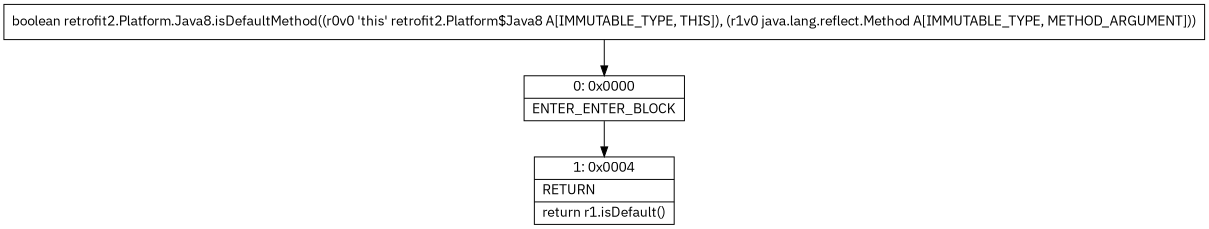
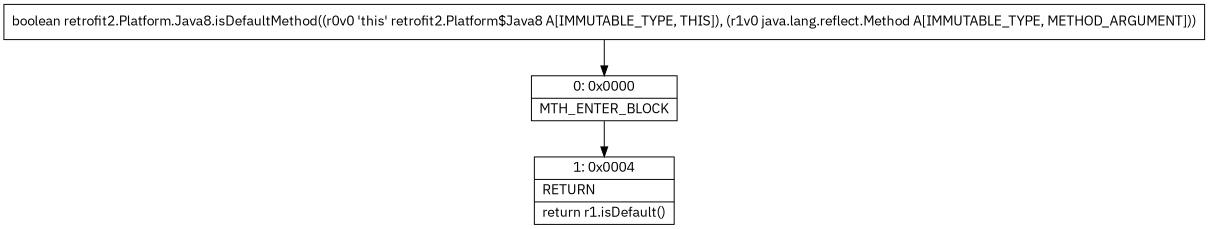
node "0: 0x0000": text "ENTER_ENTER_BLOCK" -> "MTH_ENTER_BLOCK"
